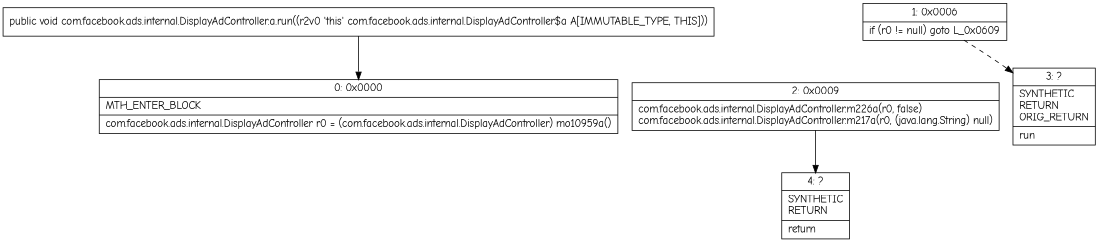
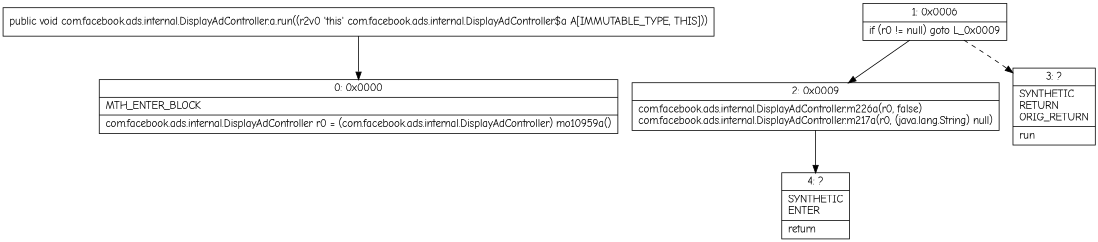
node "1: 0x0006": text "if (r0 != null) goto L_0x0609" -> "if (r0 != null) goto L_0x0009"
edge "1: 0x0006" -> "2: 0x0009": added
node "4: ?": text "RETURN" -> "ENTER"
